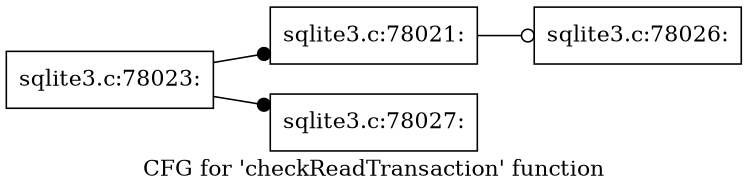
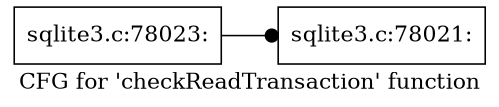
node "sqlite3.c:78026:": removed
node "sqlite3.c:78027:": removed
